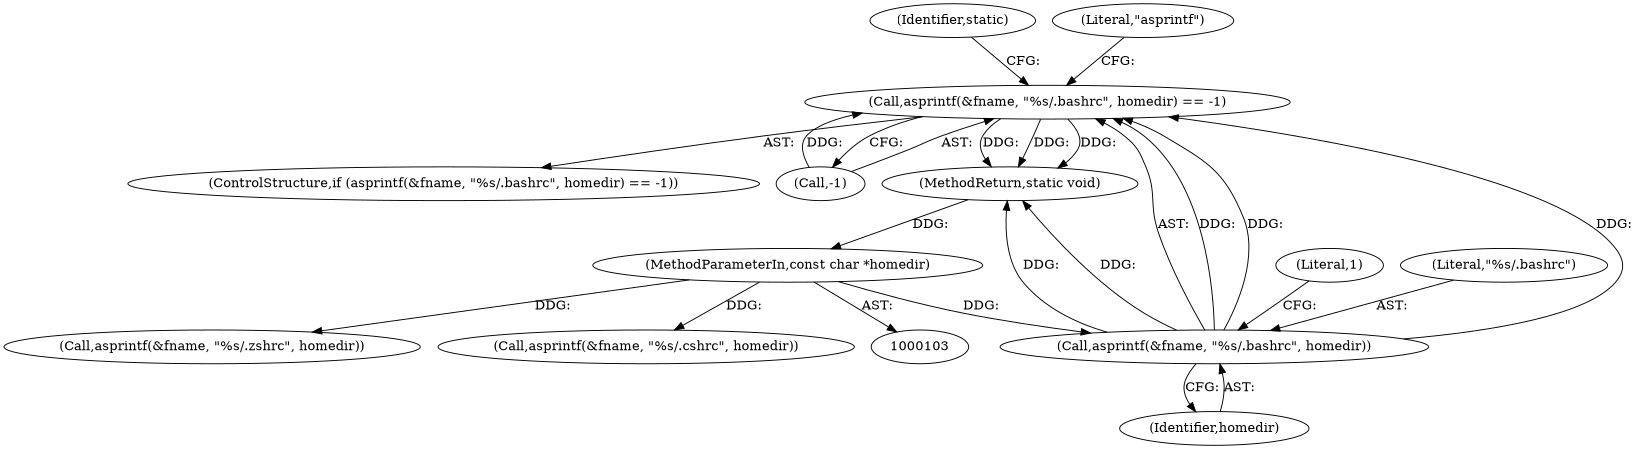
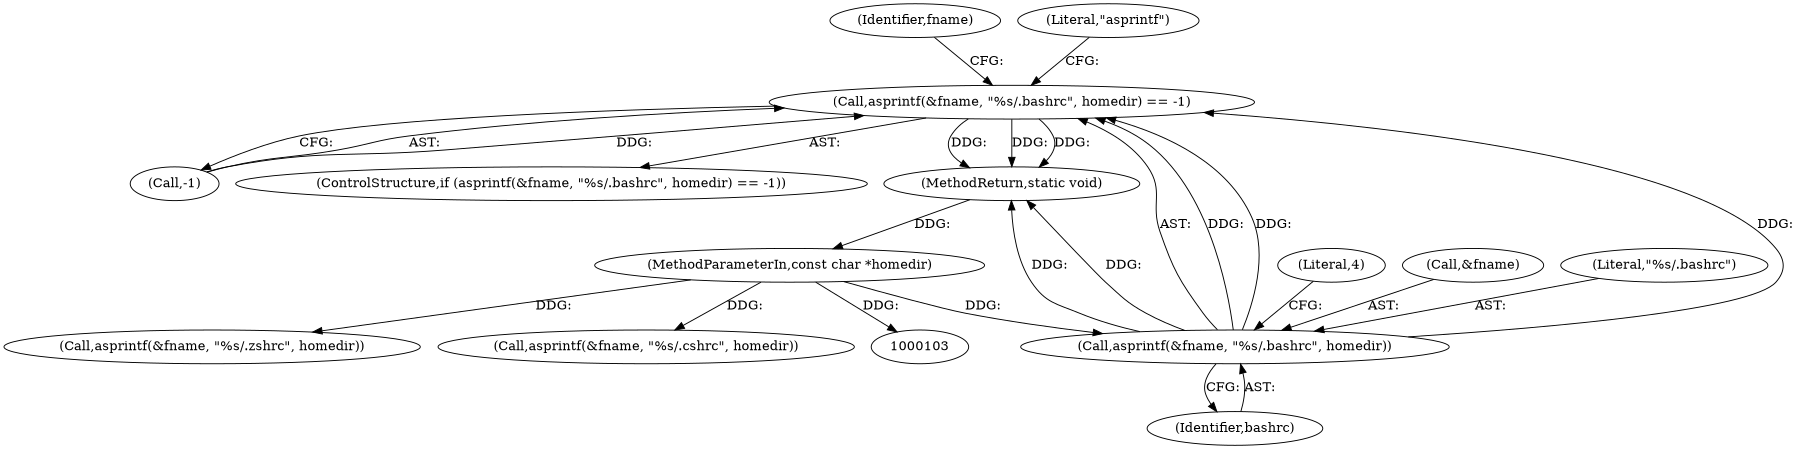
node "(Identifier,static)": label "(Identifier,static)" -> "(Identifier,fname)"
node "(Literal,1)": label "(Literal,1)" -> "(Literal,4)"
node "(Call,&fname)": added
edge "(MethodParameterIn,const char *homedir)" -> "1000103": label "AST: " -> "DDG: "
node "(Identifier,homedir)": label "(Identifier,homedir)" -> "(Identifier,bashrc)"
